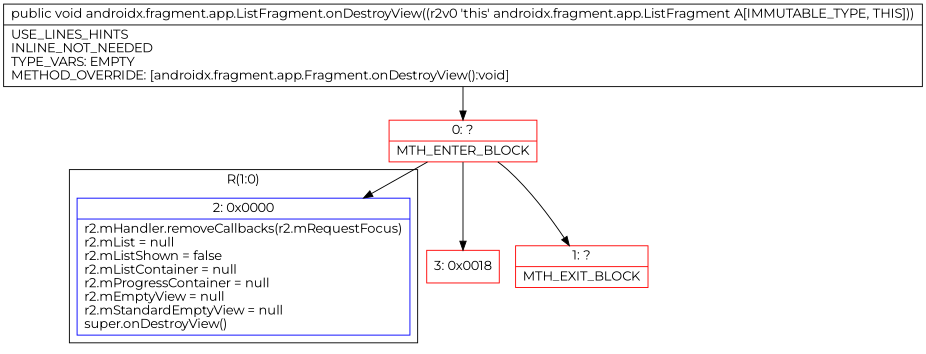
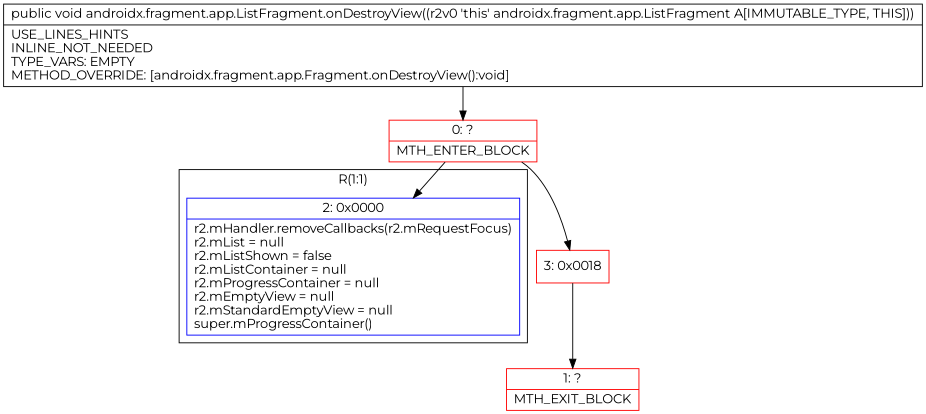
cluster "R(1:0)": label "R(1:0)" -> "R(1:1)"
edge "0: ?" -> "1: ?": now "3: 0x0018" -> "1: ?"
node "2: 0x0000": text "super.onDestroyView()" -> "super.mProgressContainer()"
